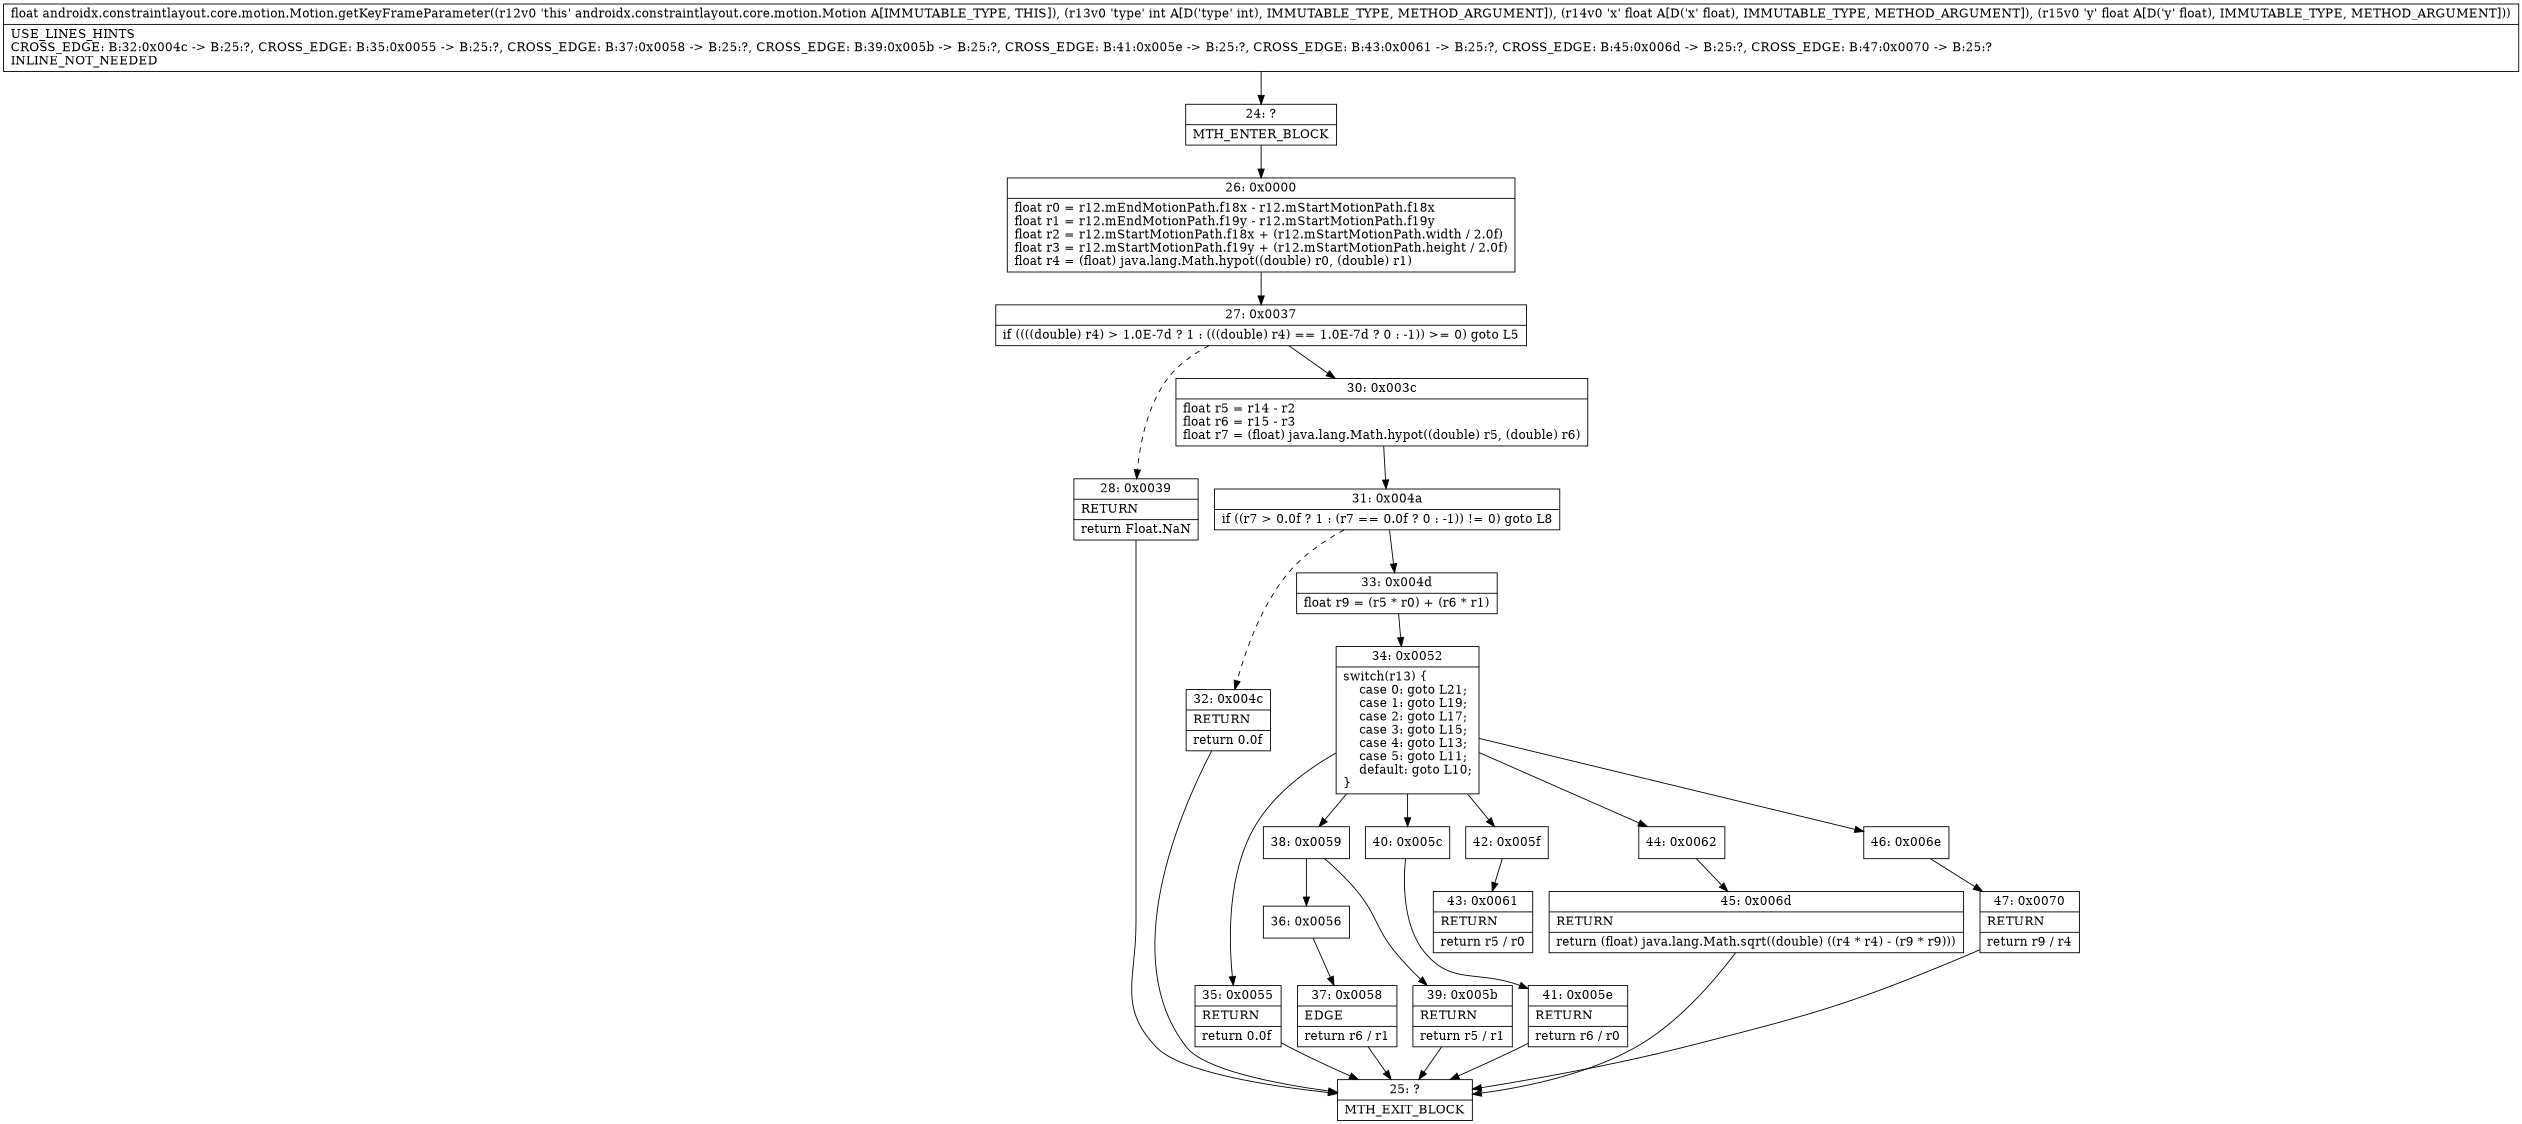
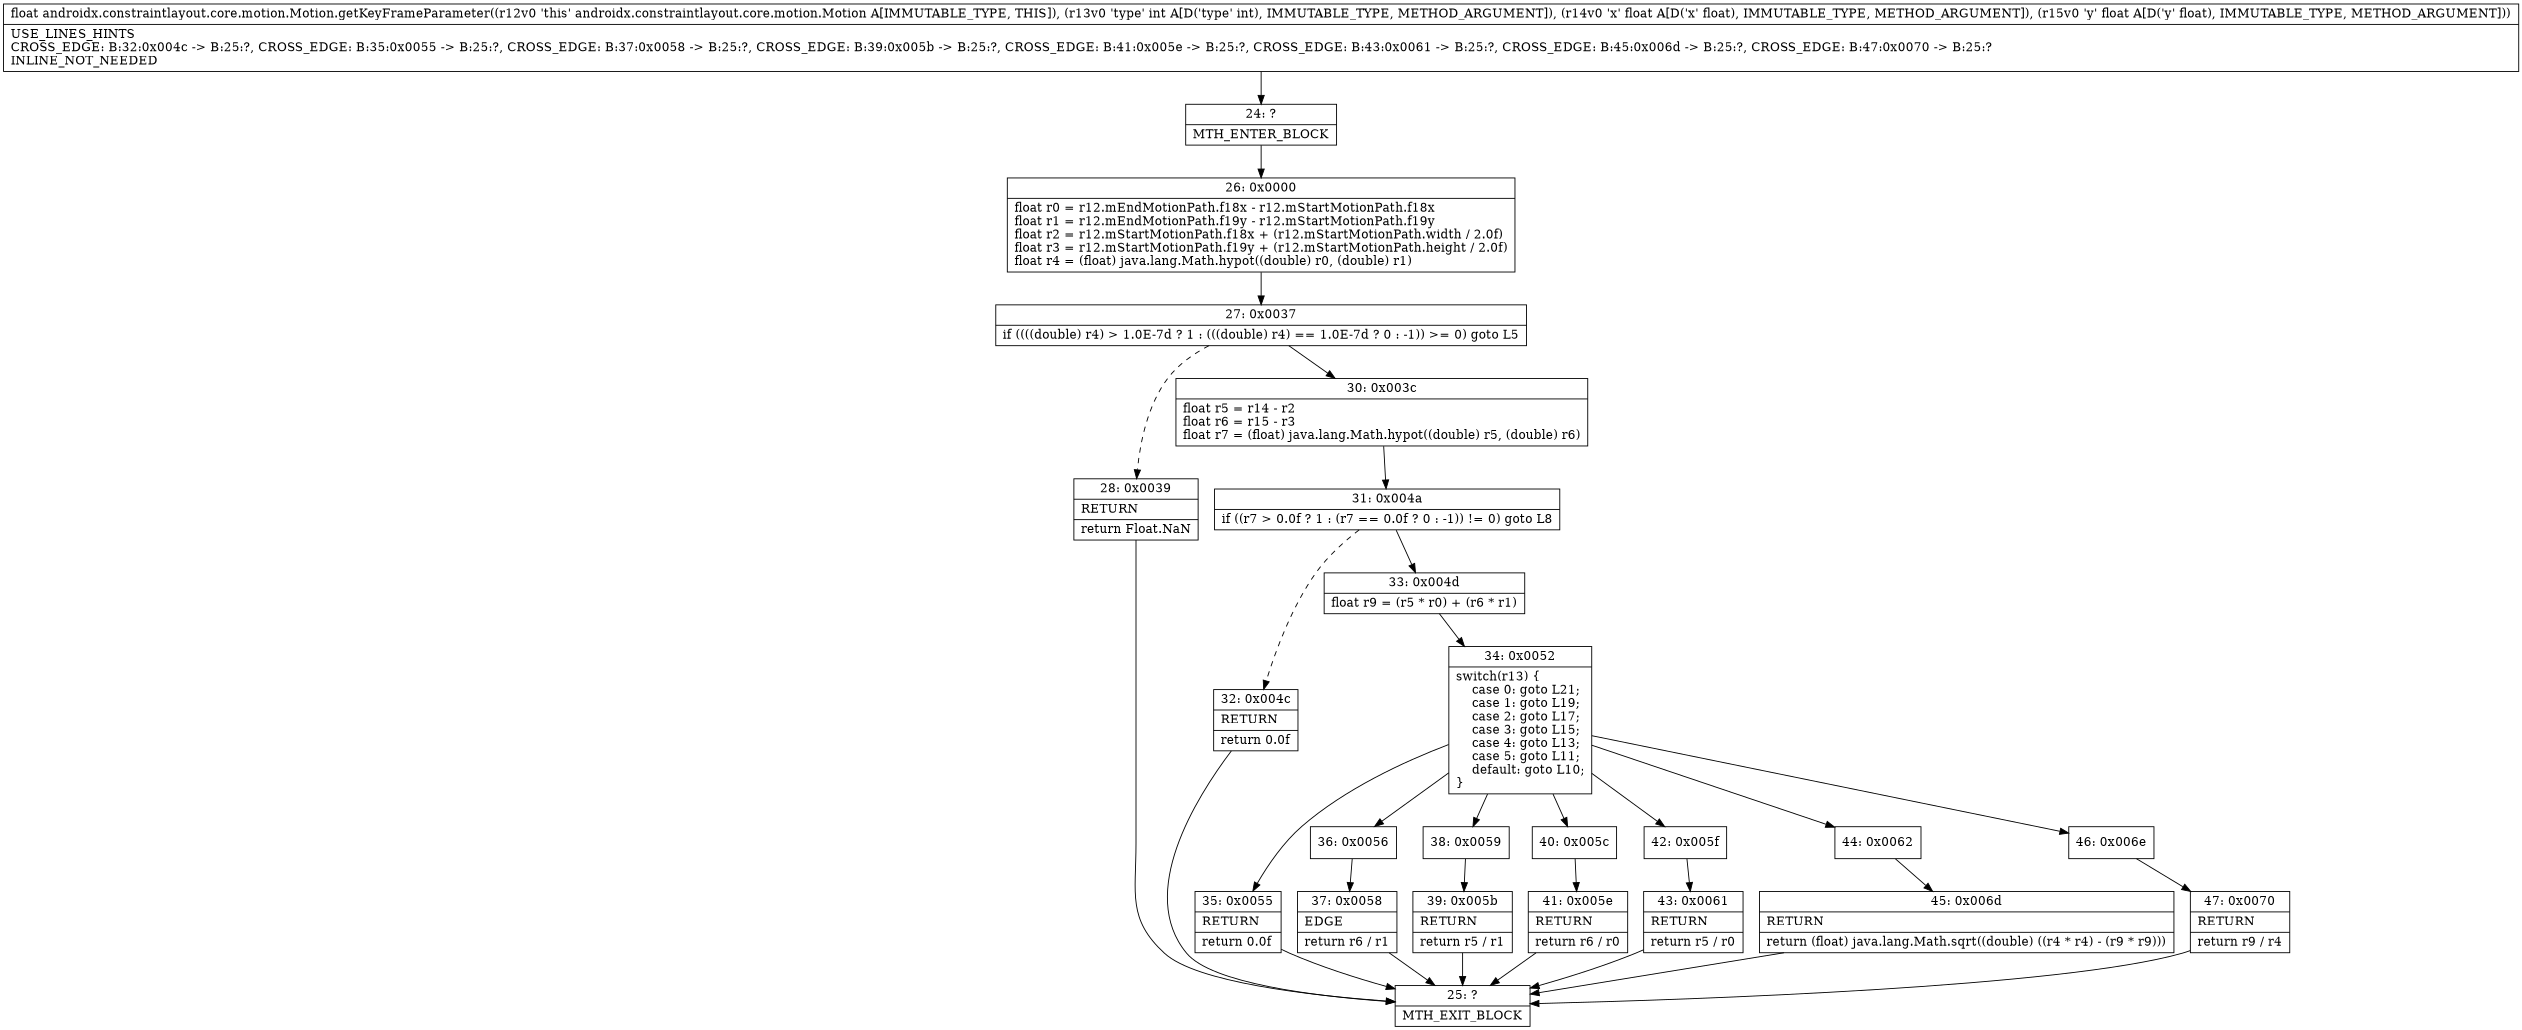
edge "38: 0x0059" -> "36: 0x0056": now "34: 0x0052" -> "36: 0x0056"
edge "43: 0x0061" -> "25: ?": added
